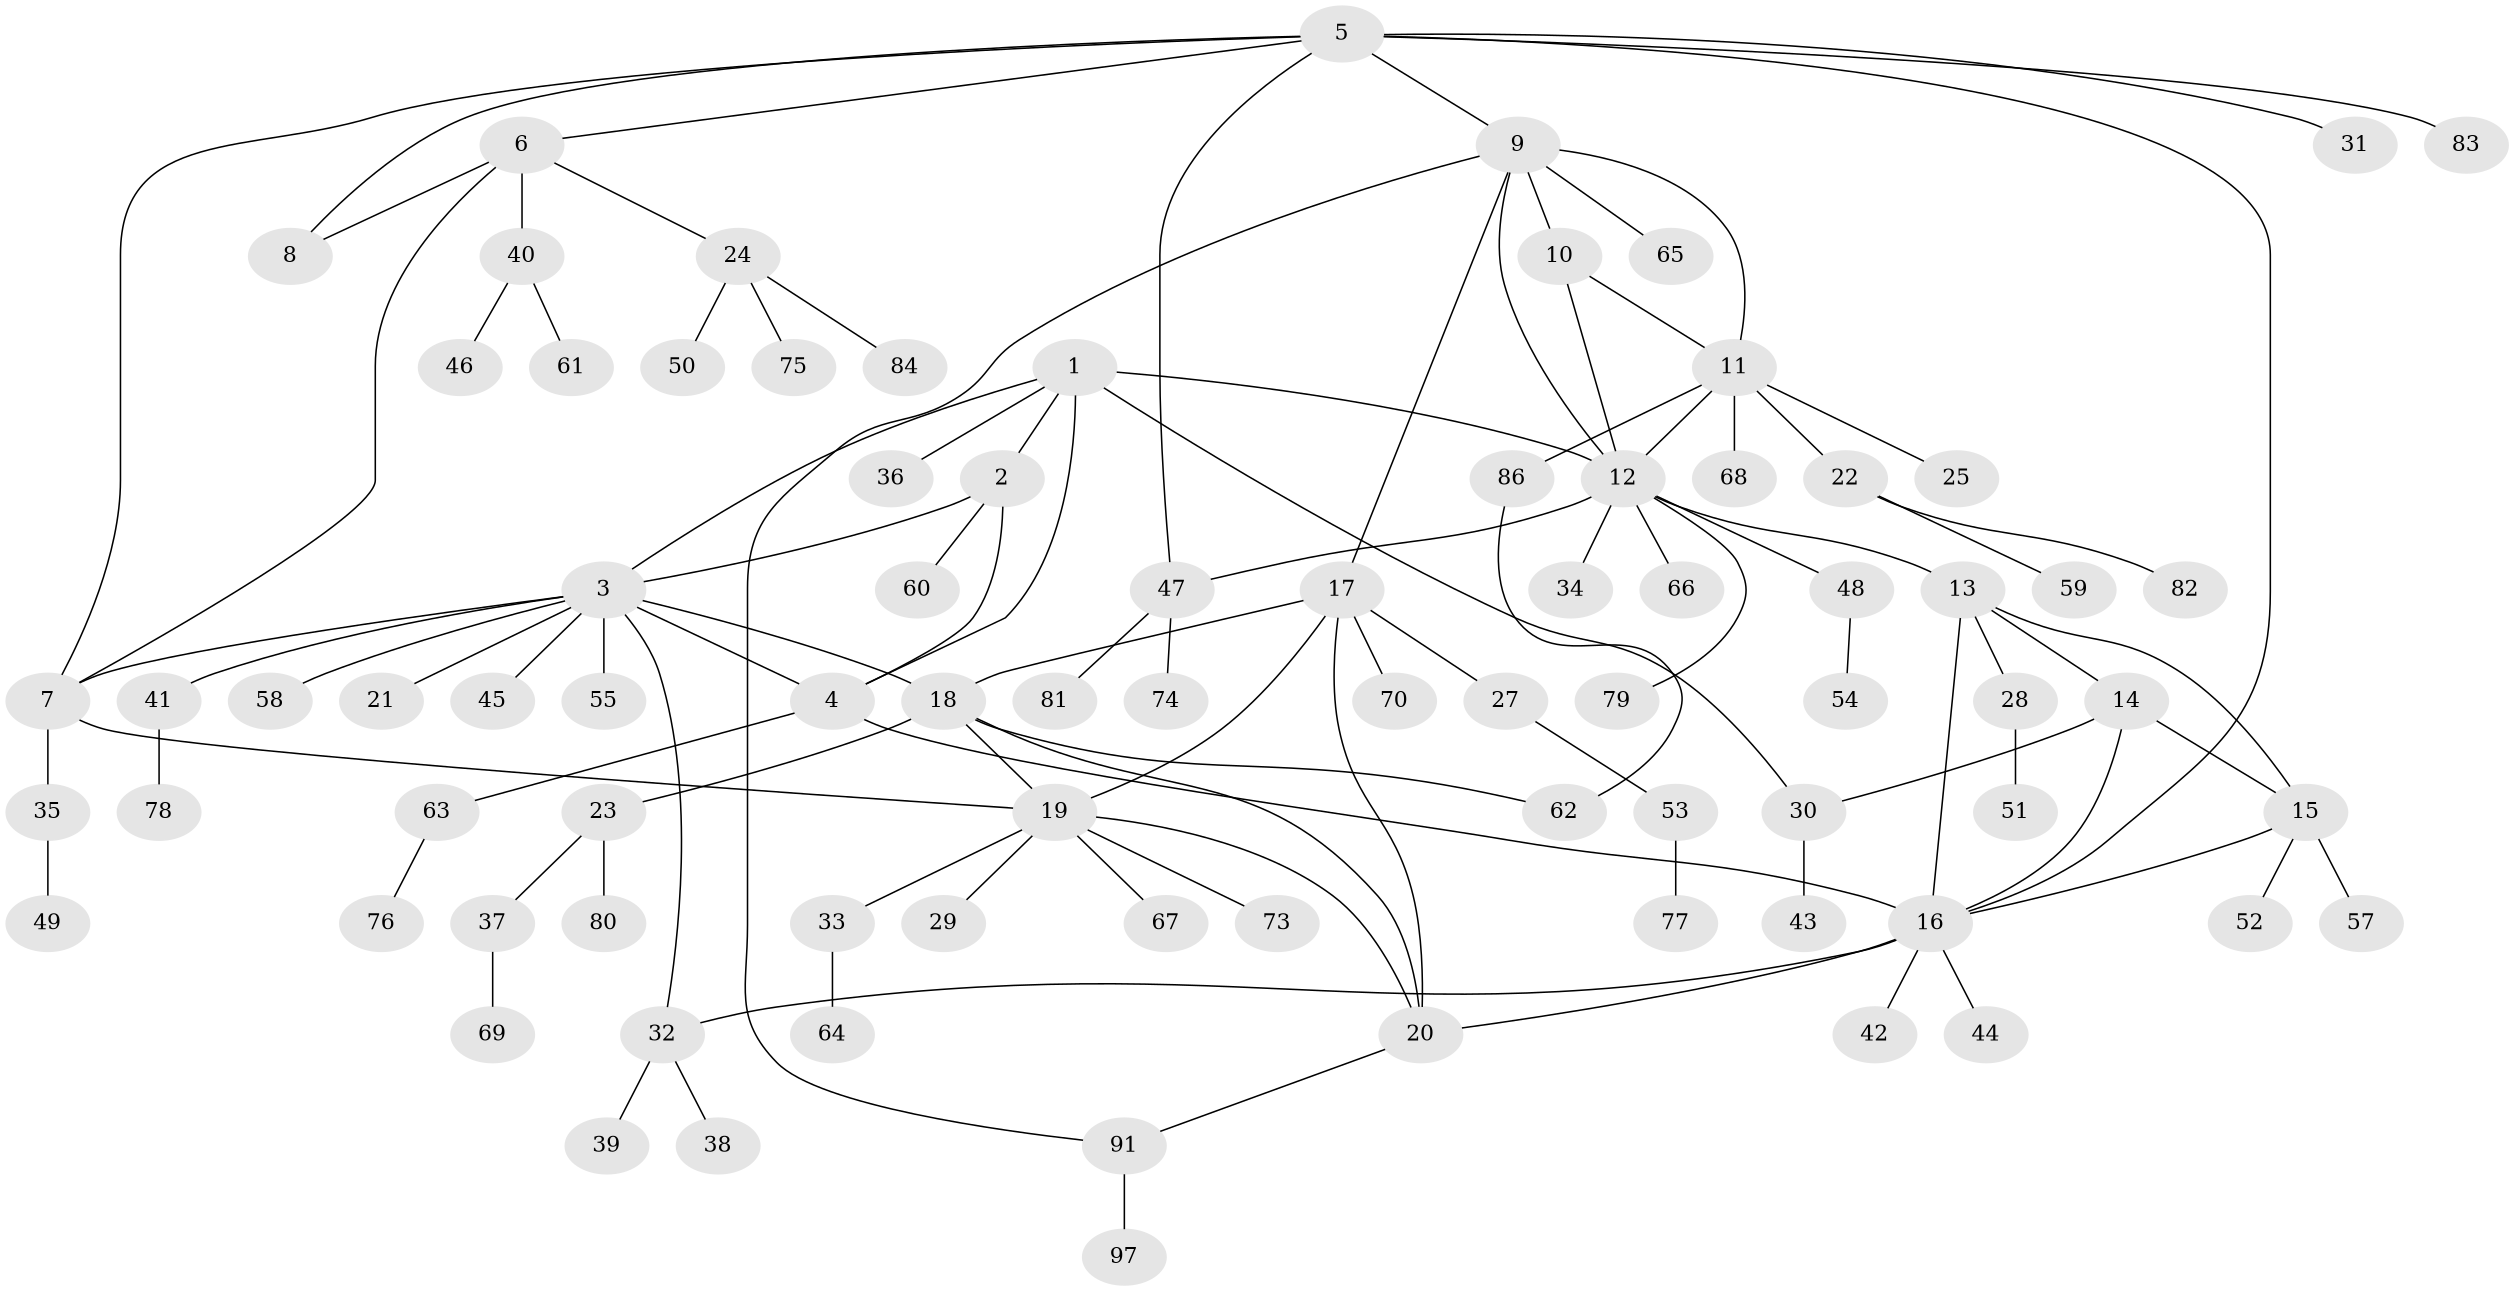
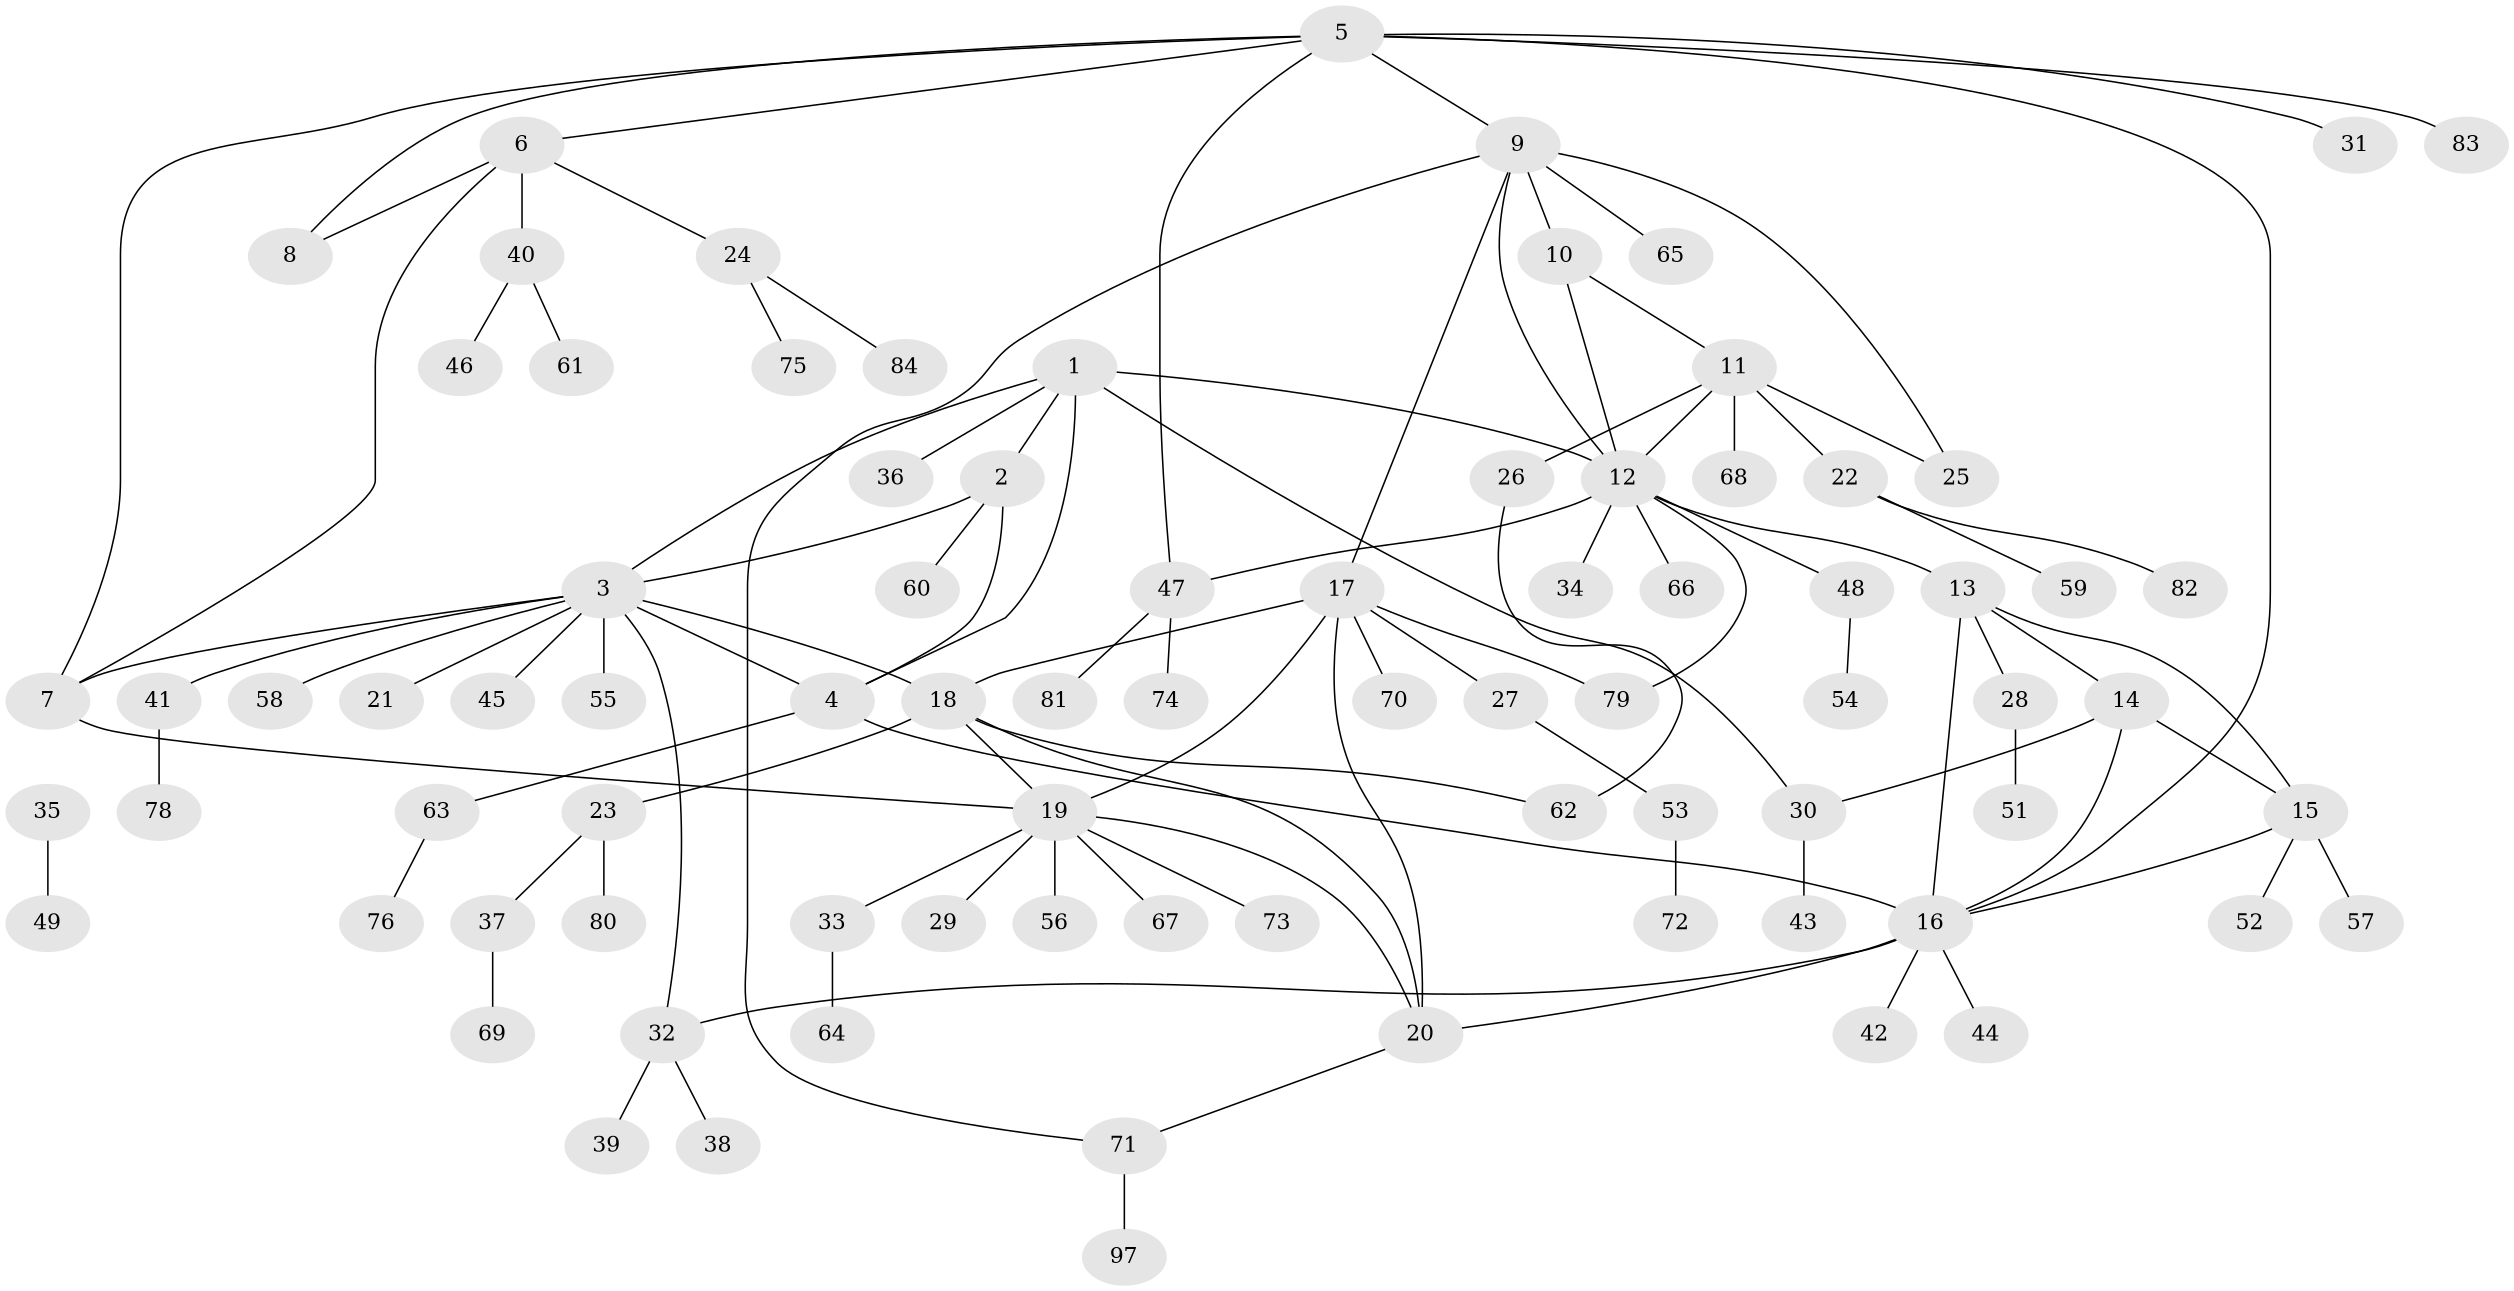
edge "9" -- "11": now "9" -- "25"
node "50": removed
node "86": label "86" -> "26"
edge "17" -- "79": added
edge "7" -- "35": removed
node "56": added
node "77": label "77" -> "72"
node "91": label "91" -> "71"
